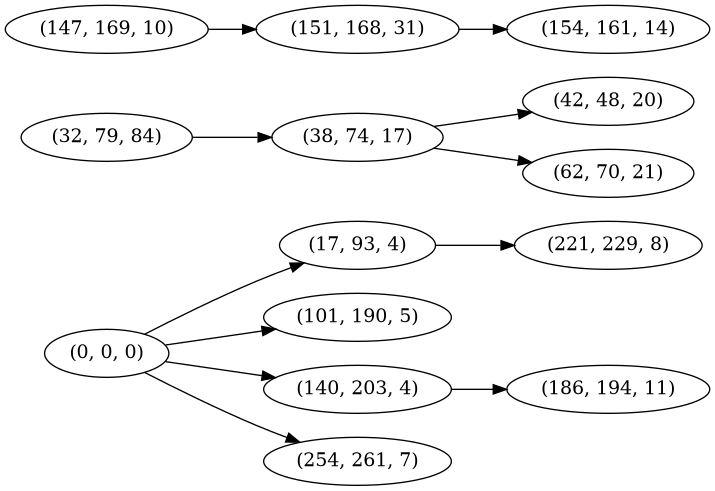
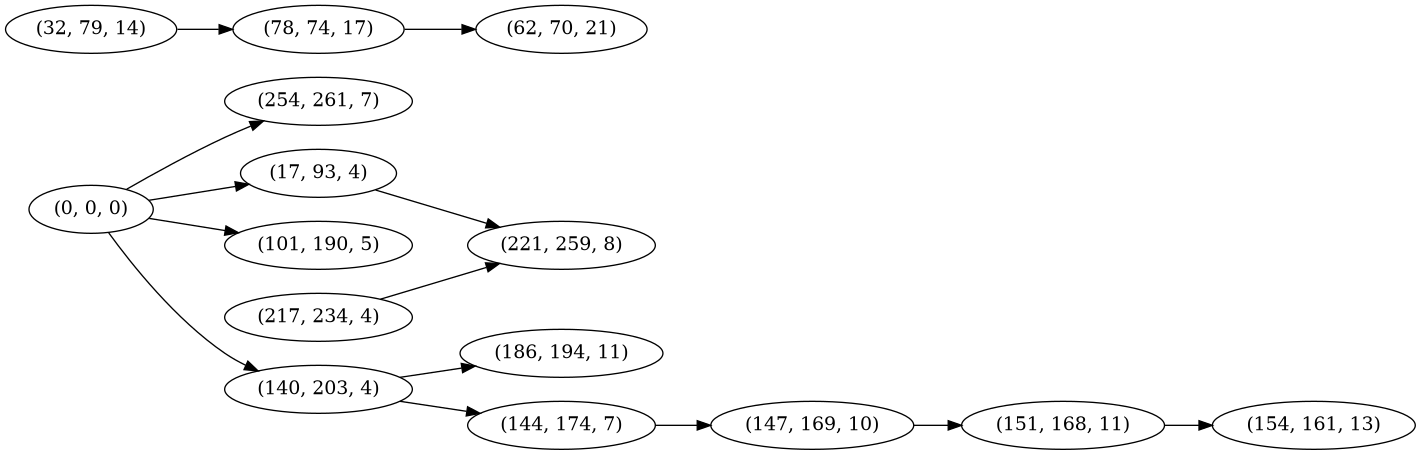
node "(151, 168, 31)": label "(151, 168, 31)" -> "(151, 168, 11)"
node "(154, 161, 14)": label "(154, 161, 14)" -> "(154, 161, 13)"
node "(42, 48, 20)": removed
node "(32, 79, 84)": label "(32, 79, 84)" -> "(32, 79, 14)"
node "(38, 74, 17)": label "(38, 74, 17)" -> "(78, 74, 17)"
node "(221, 229, 8)": label "(221, 229, 8)" -> "(221, 259, 8)"
node "(217, 234, 4)": added
node "(144, 174, 7)": added
